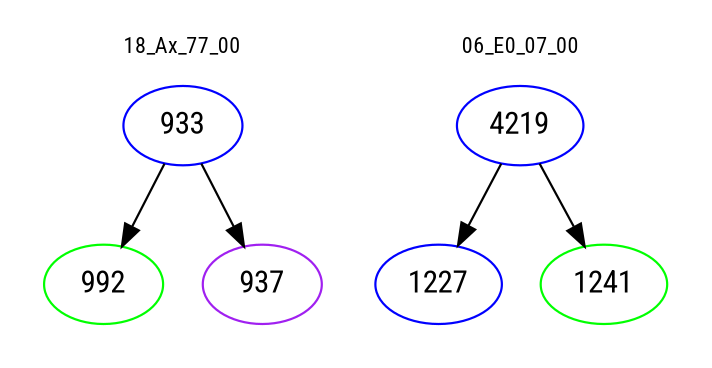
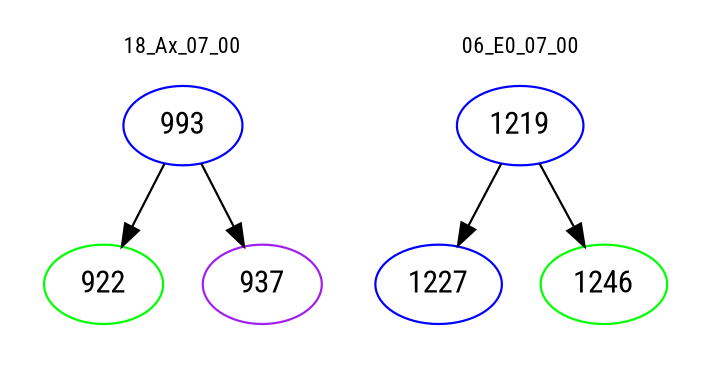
cluster "18_Ax_77_00": label "18_Ax_77_00" -> "18_Ax_07_00"
node "933": label "933" -> "993"
node "4219": label "4219" -> "1219"
node "992": label "992" -> "922"
node "1241": label "1241" -> "1246"
